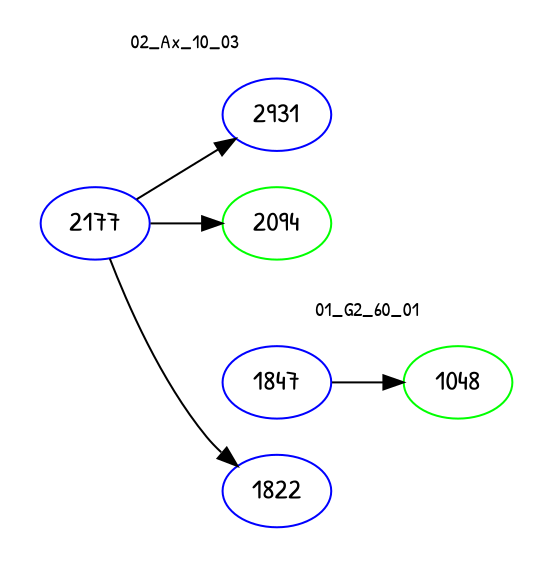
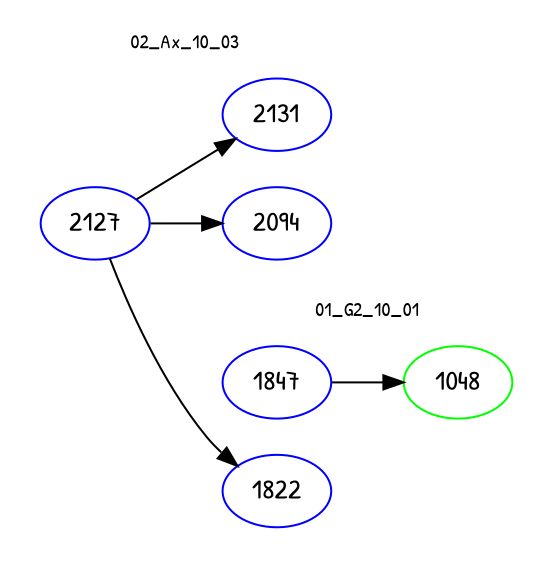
node "2931": label "2931" -> "2131"
node "2177": label "2177" -> "2127"
node "2094": color green -> blue
cluster "01_G2_60_01": label "01_G2_60_01" -> "01_G2_10_01"
